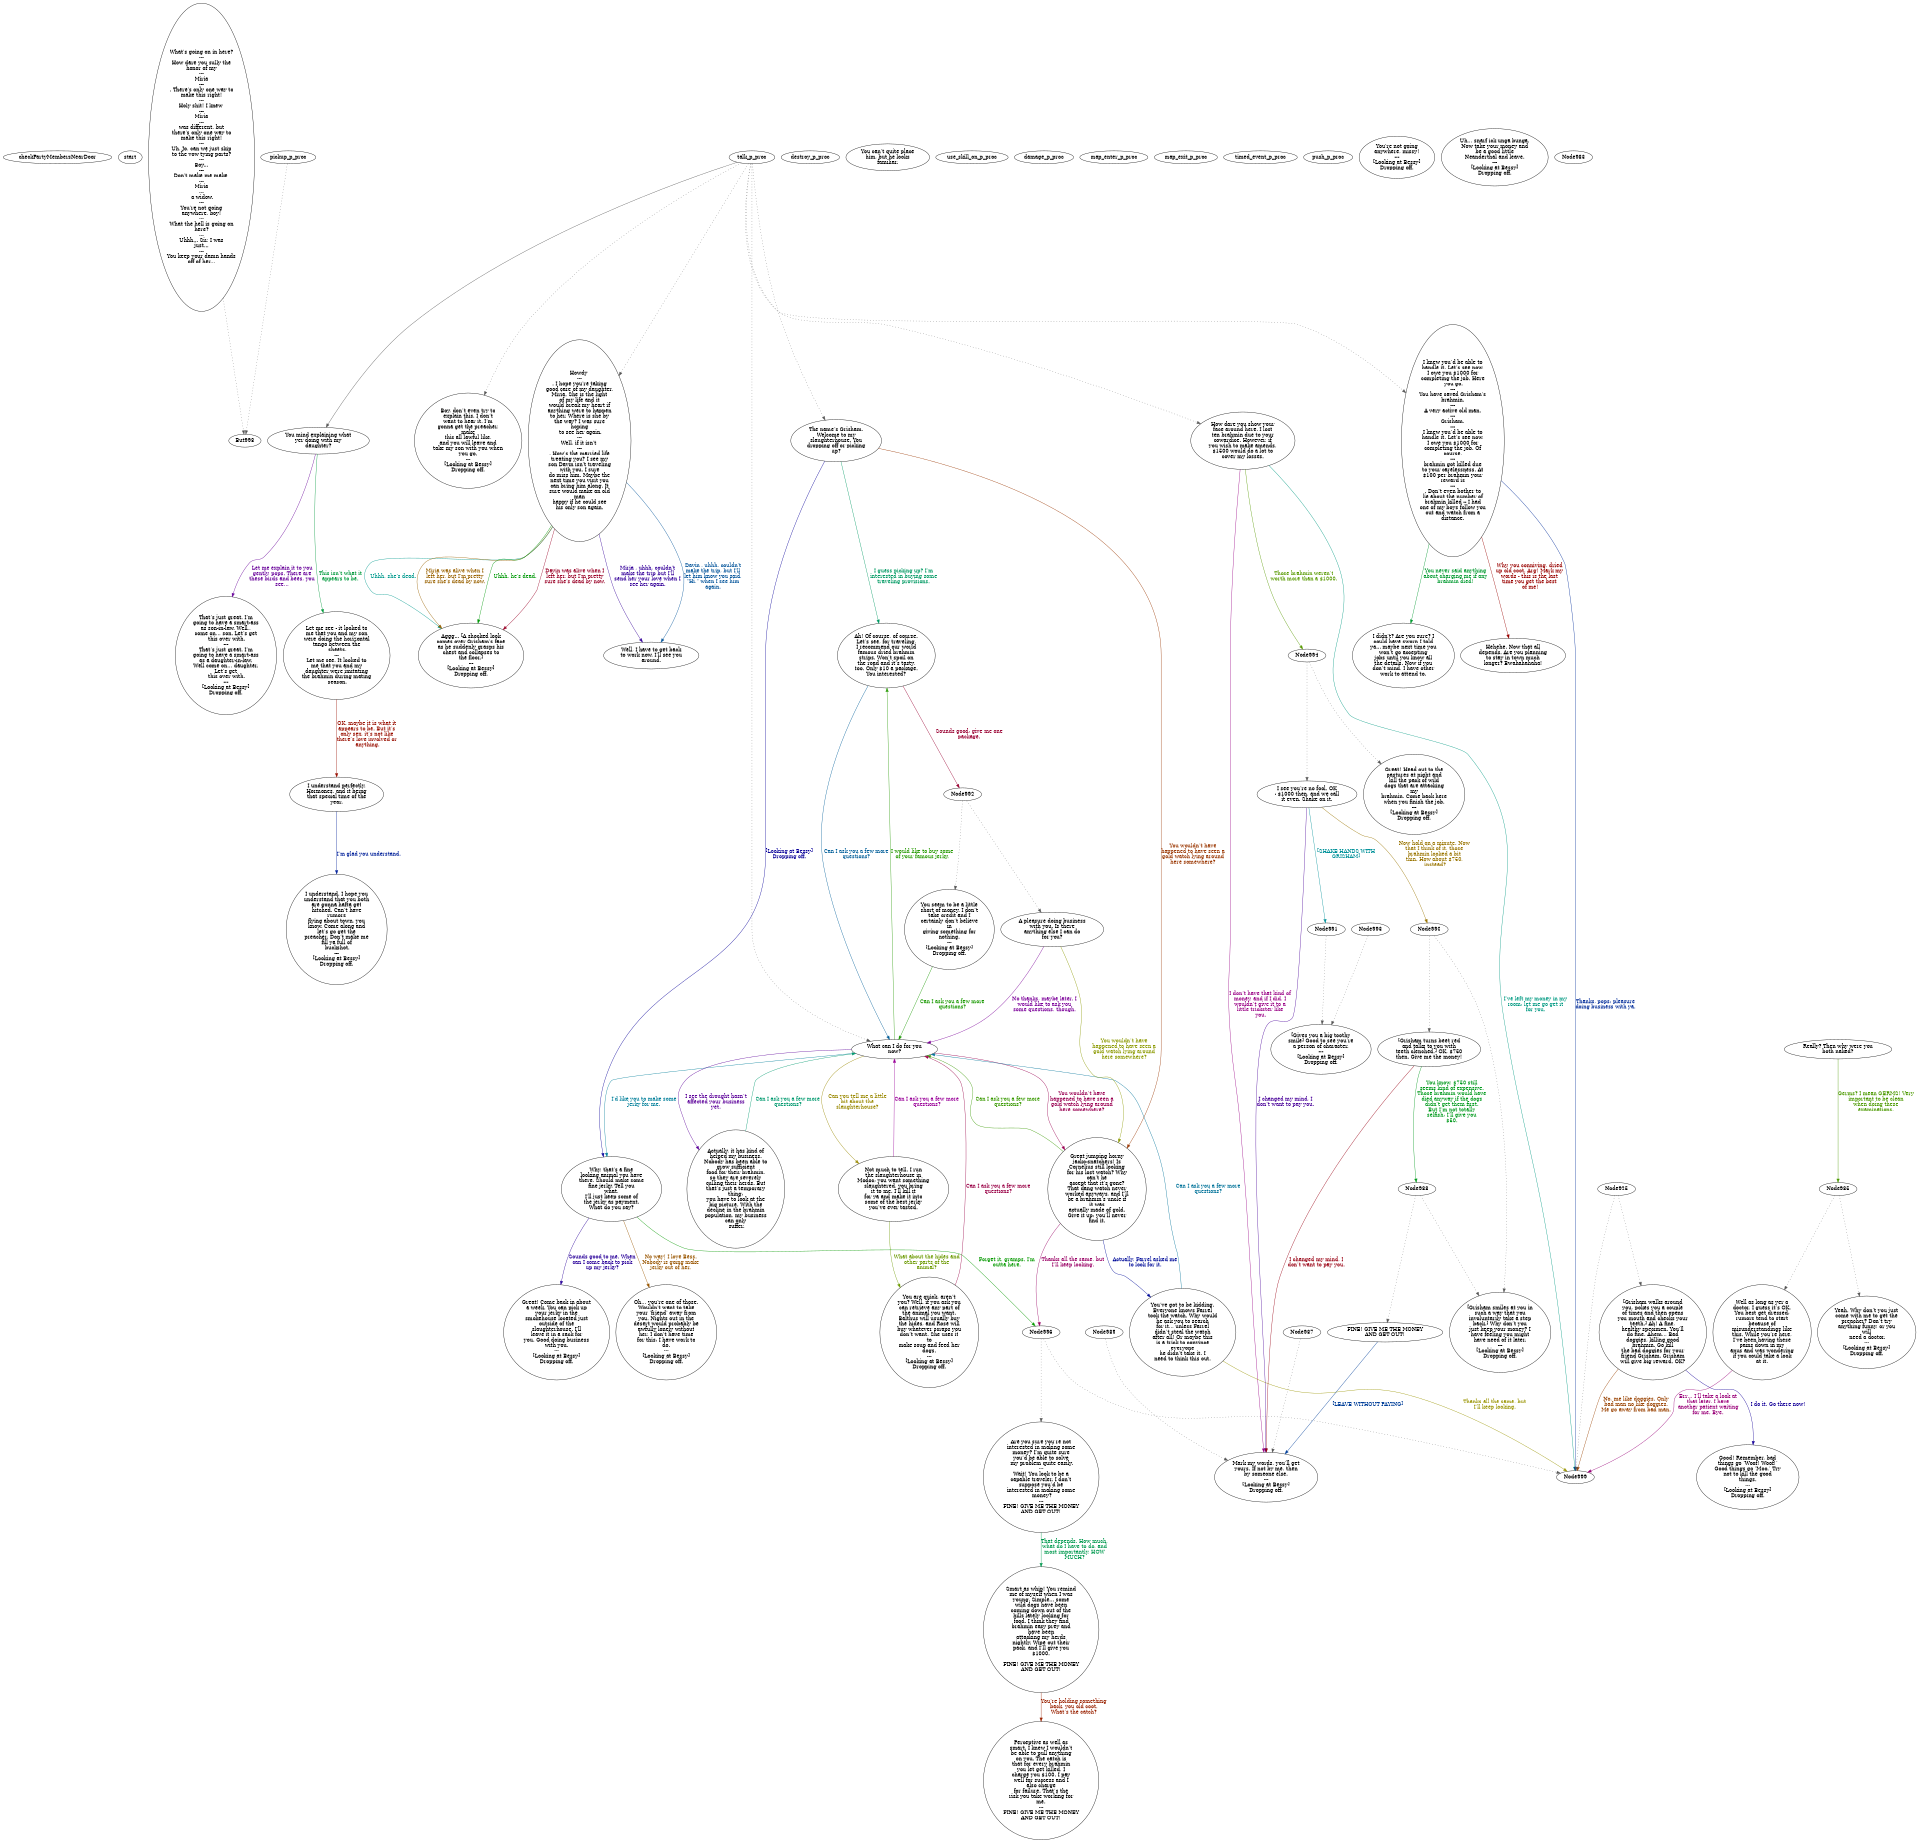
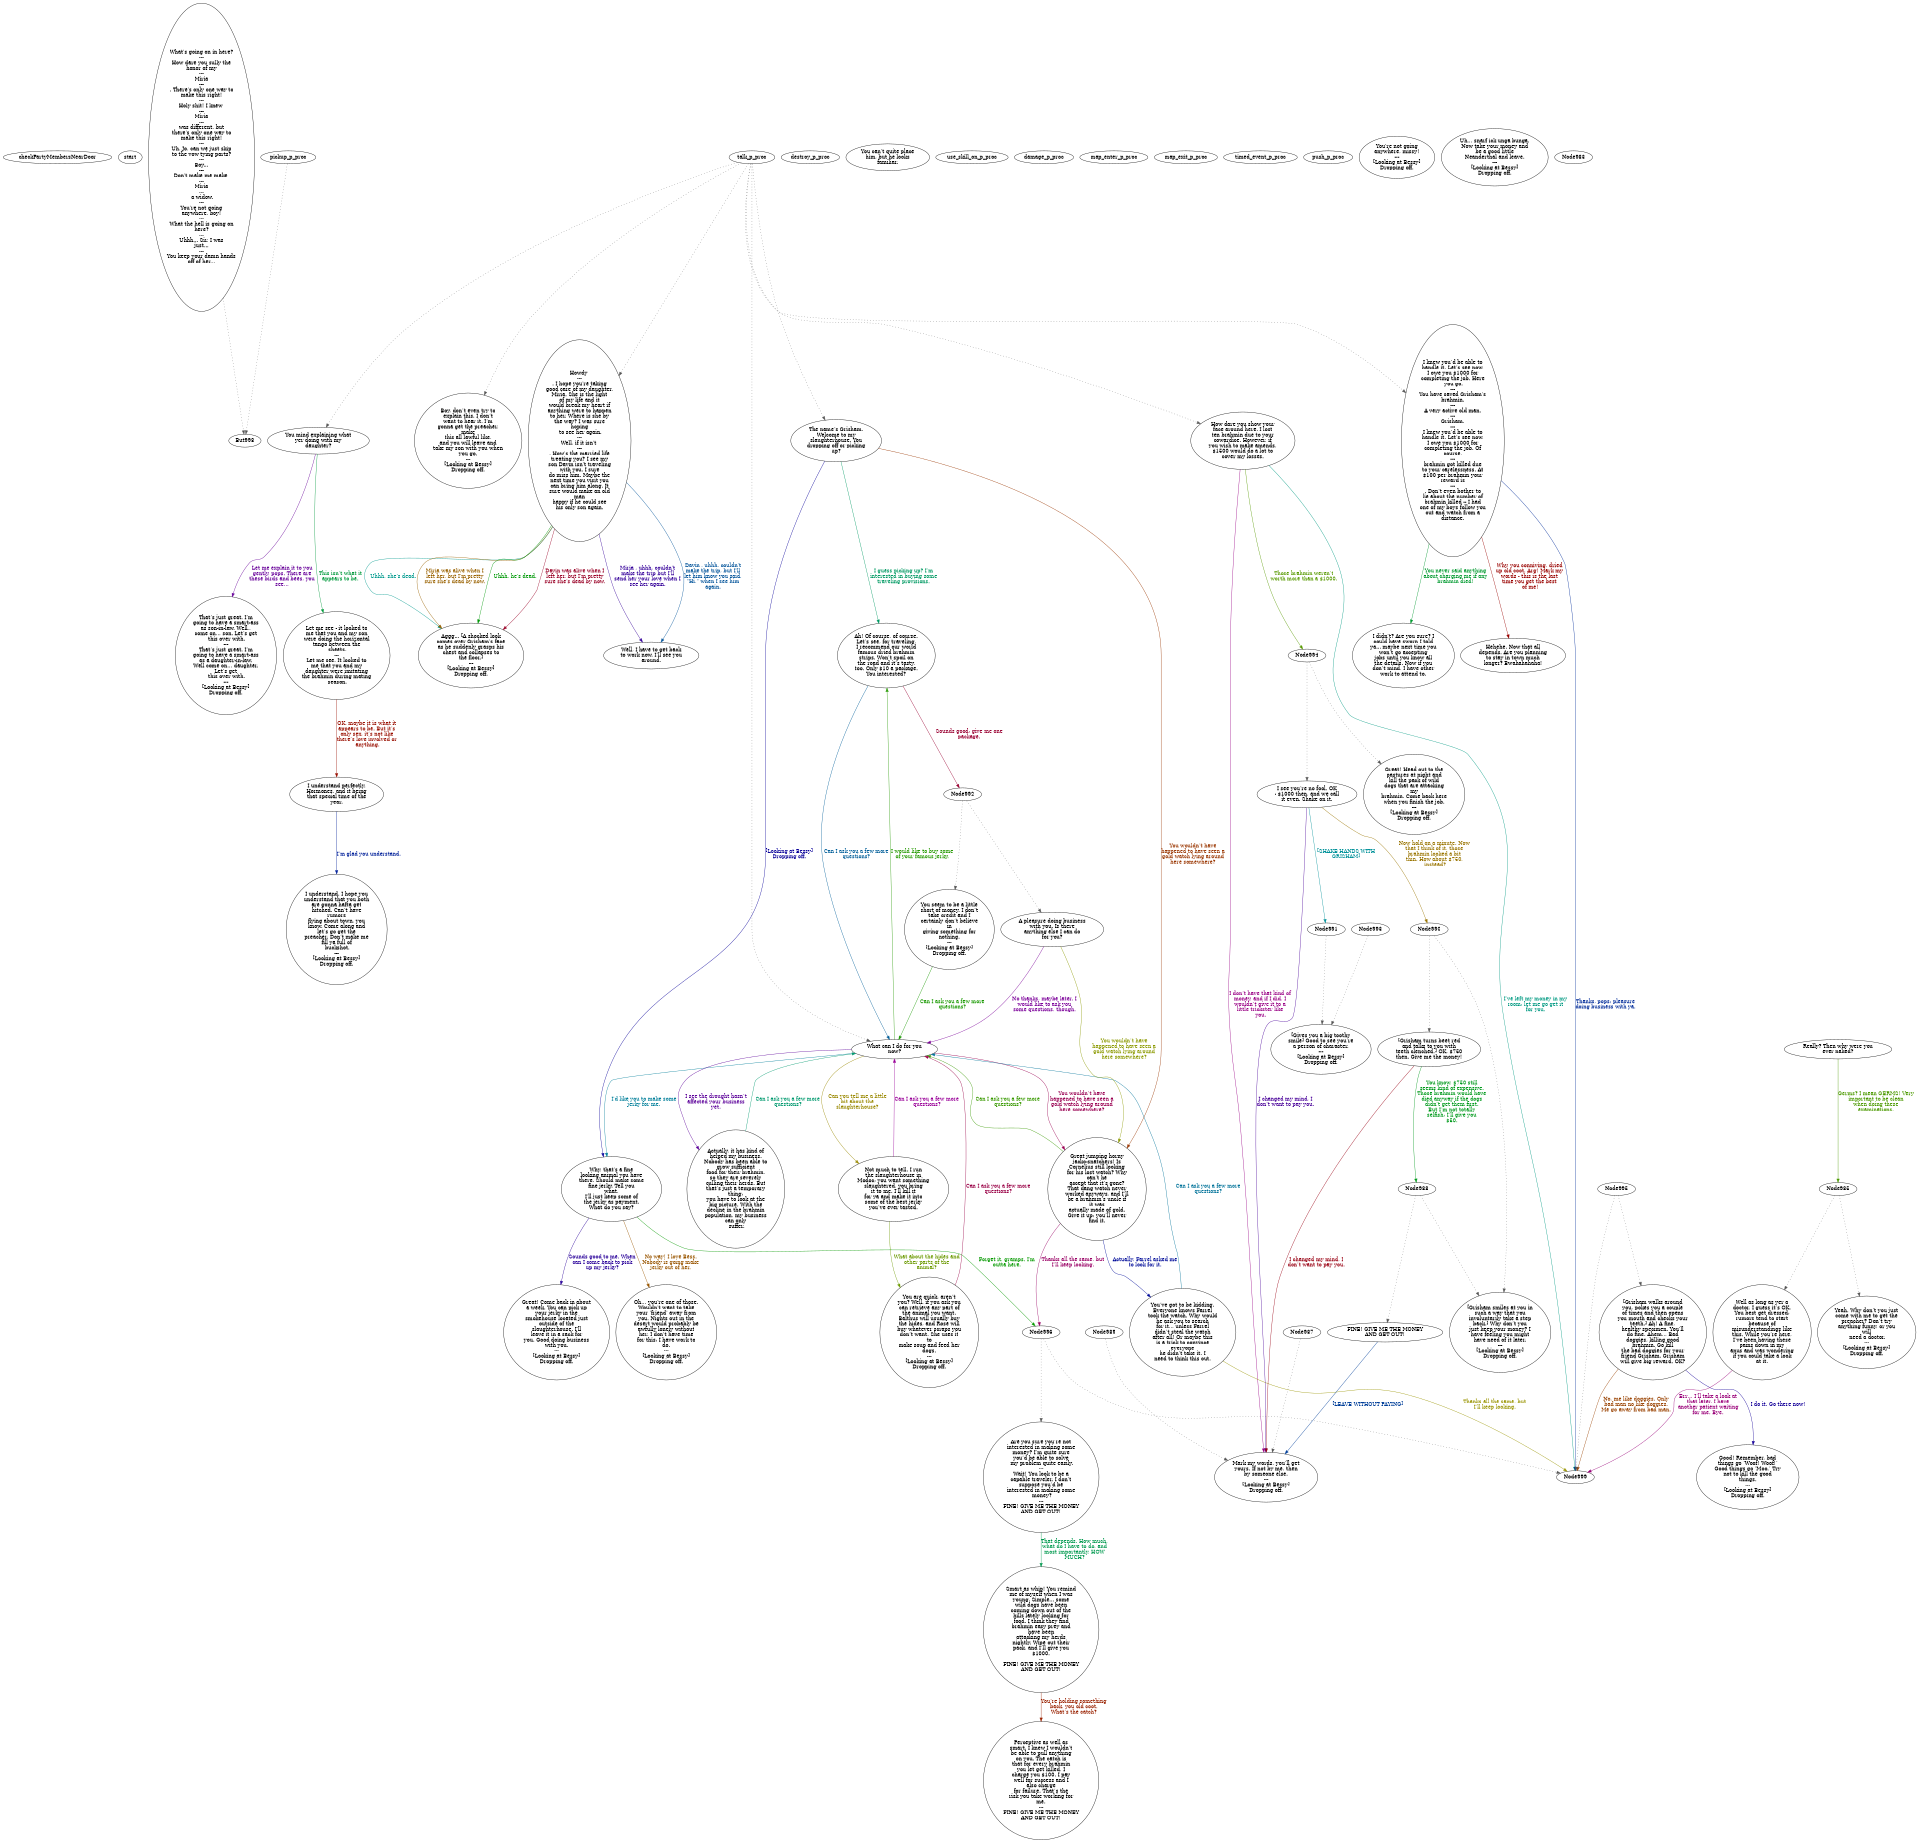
edge "talk_p_proc" -> "You mind explaining what yer doing with my daughter?": style solid -> dotted
node "Really? Then why were you both naked?": label "Really? Then why were you both naked?" -> "Really? Then why were you ever naked?"
node "Node925": label "Node925" -> "Node995"
